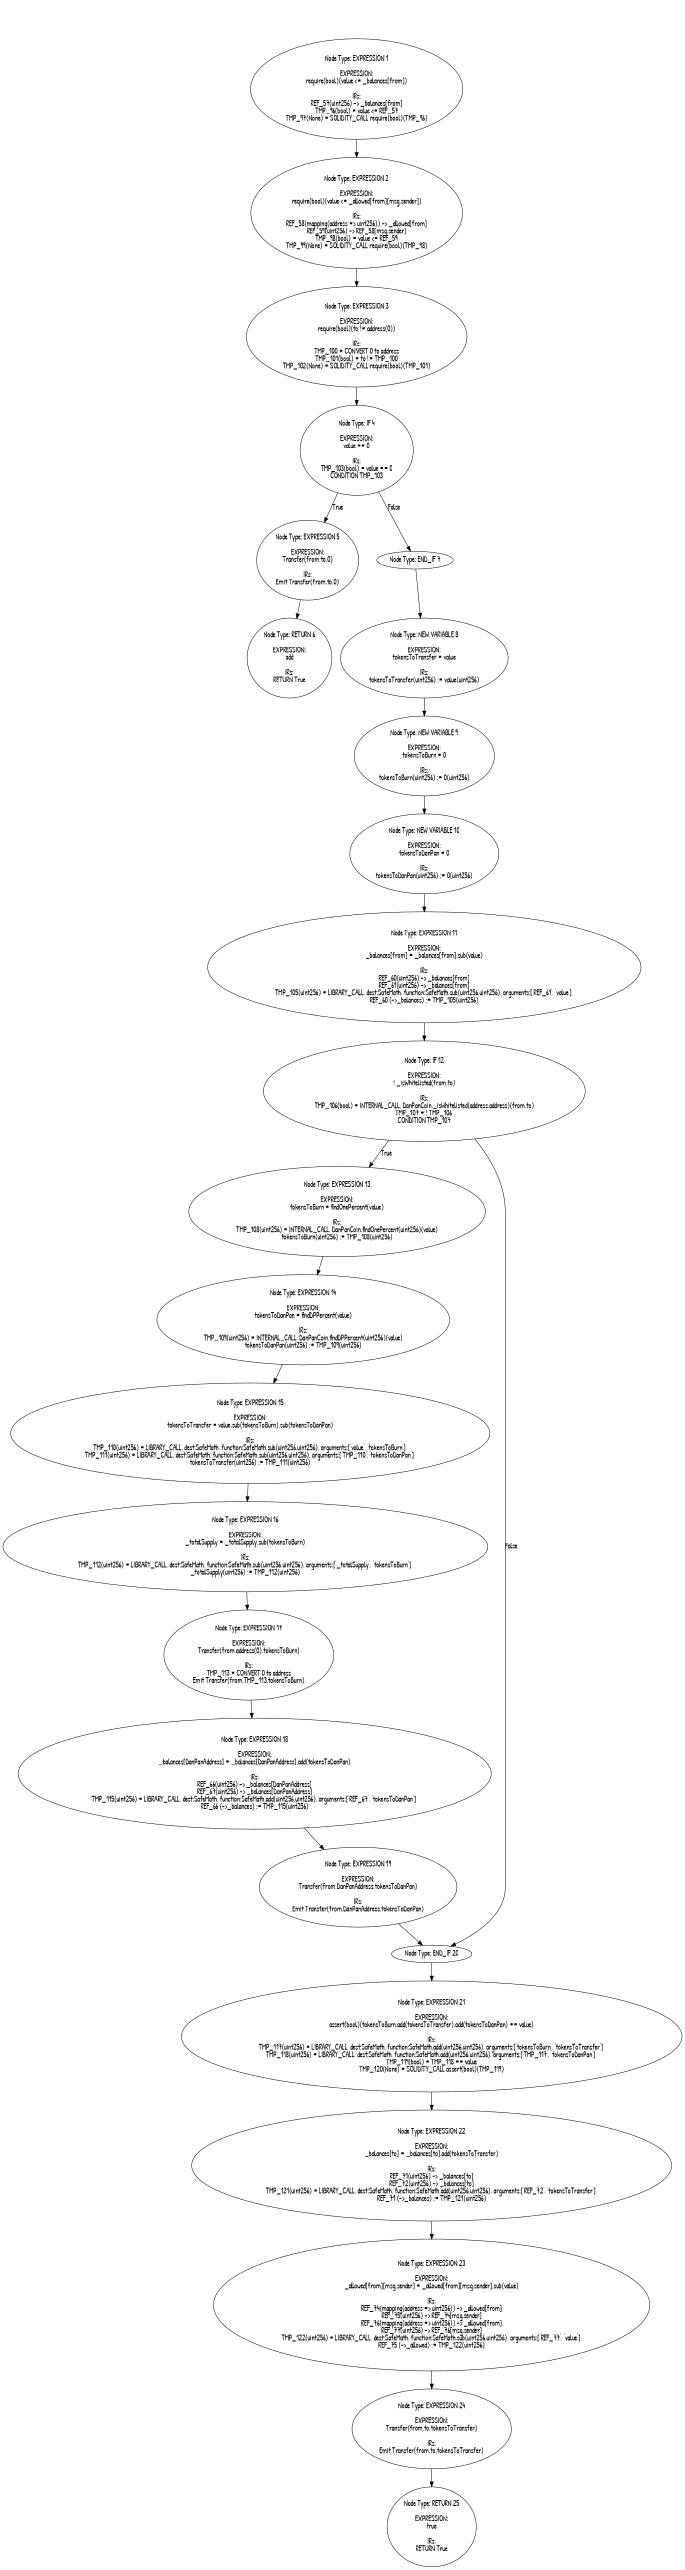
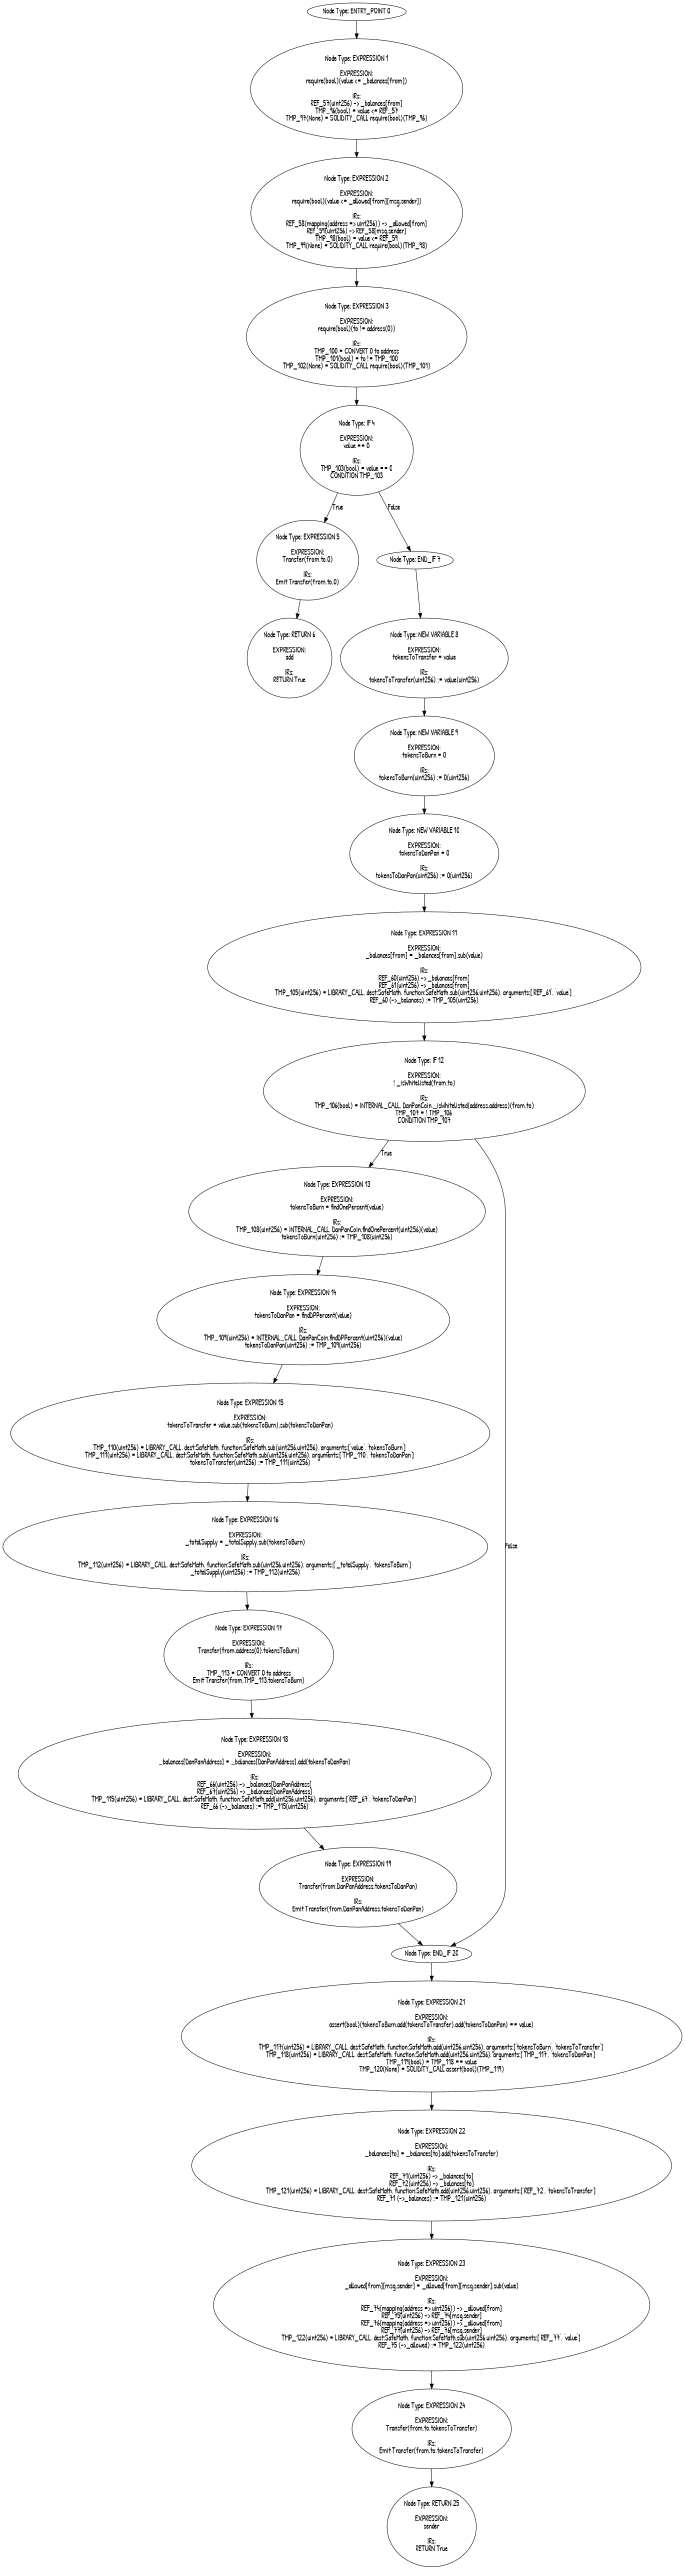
node "Node Type: ENTRY_POINT 0": added
node "Node Type: RETURN 25 EXPRESSION: true IRs: RETURN True": label "Node Type: RETURN 25 EXPRESSION: true IRs: RETURN True" -> "Node Type: RETURN 25 EXPRESSION: sender IRs: RETURN True"
